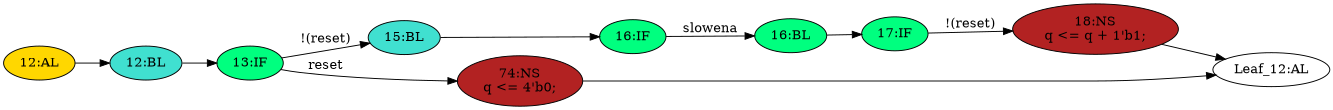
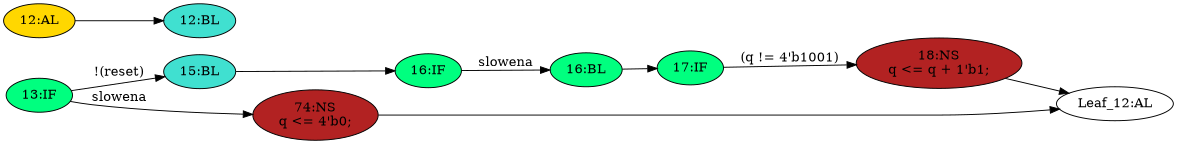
edge "17:IF" -> "18:NS q <= q + 1'b1;": label "!(reset)" -> "(q != 4'b1001)"
edge "12:BL" -> "13:IF": removed
edge "13:IF" -> "74:NS q <= 4'b0;": label "reset" -> "slowena"
